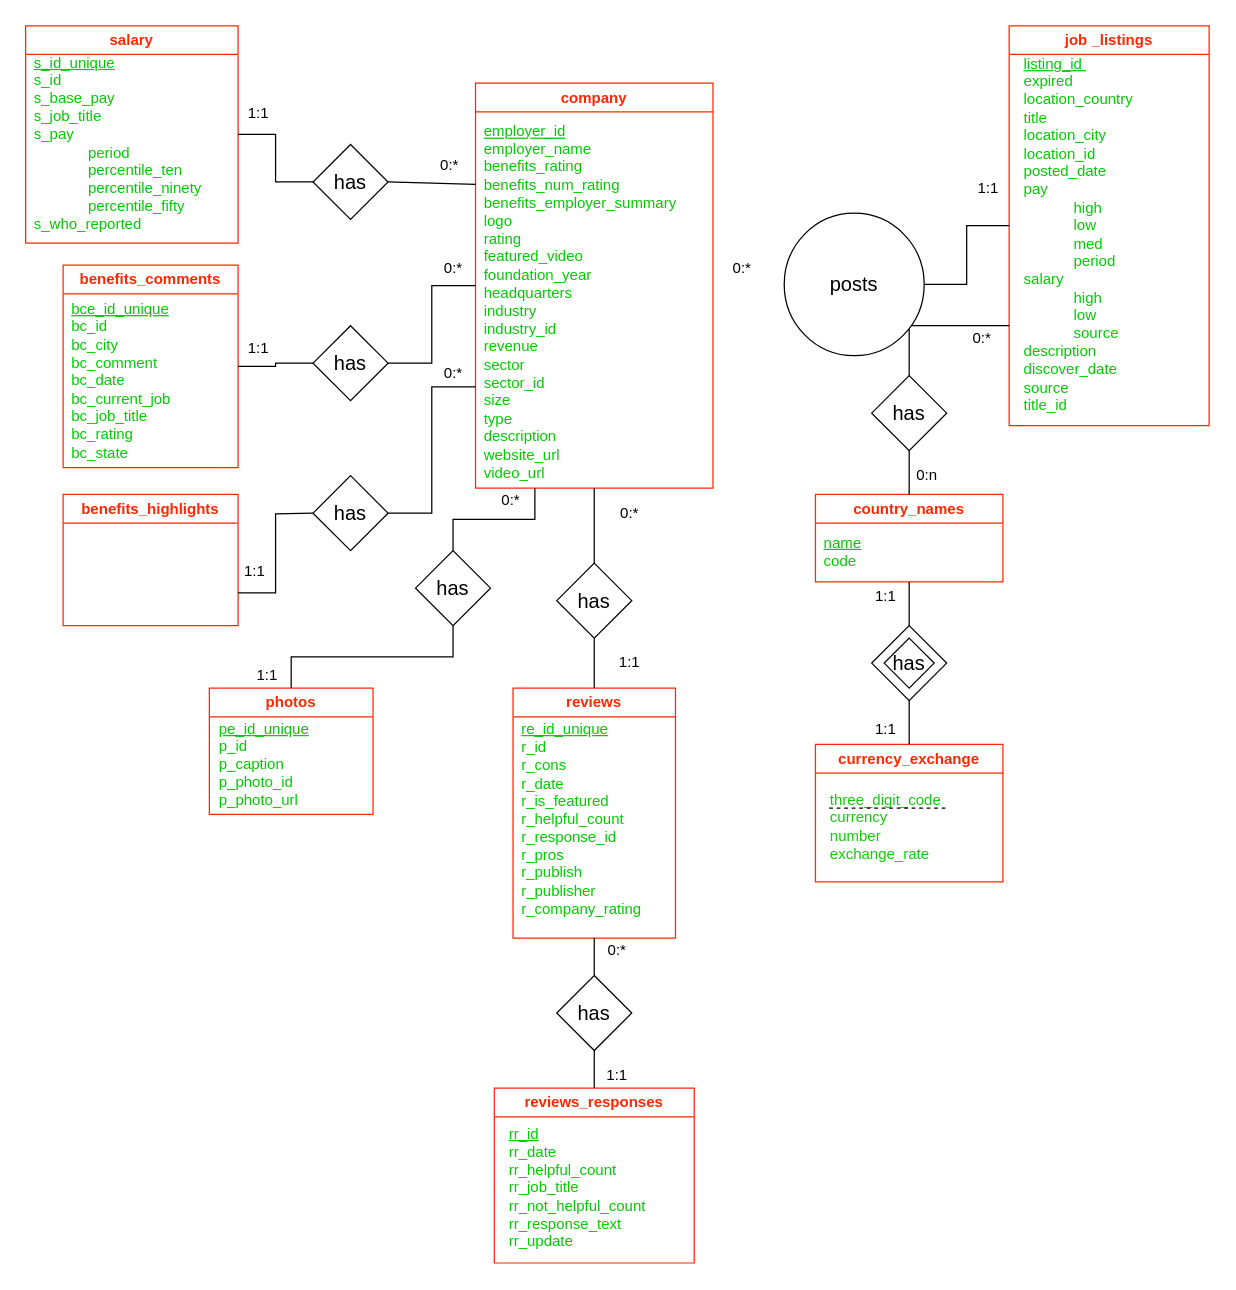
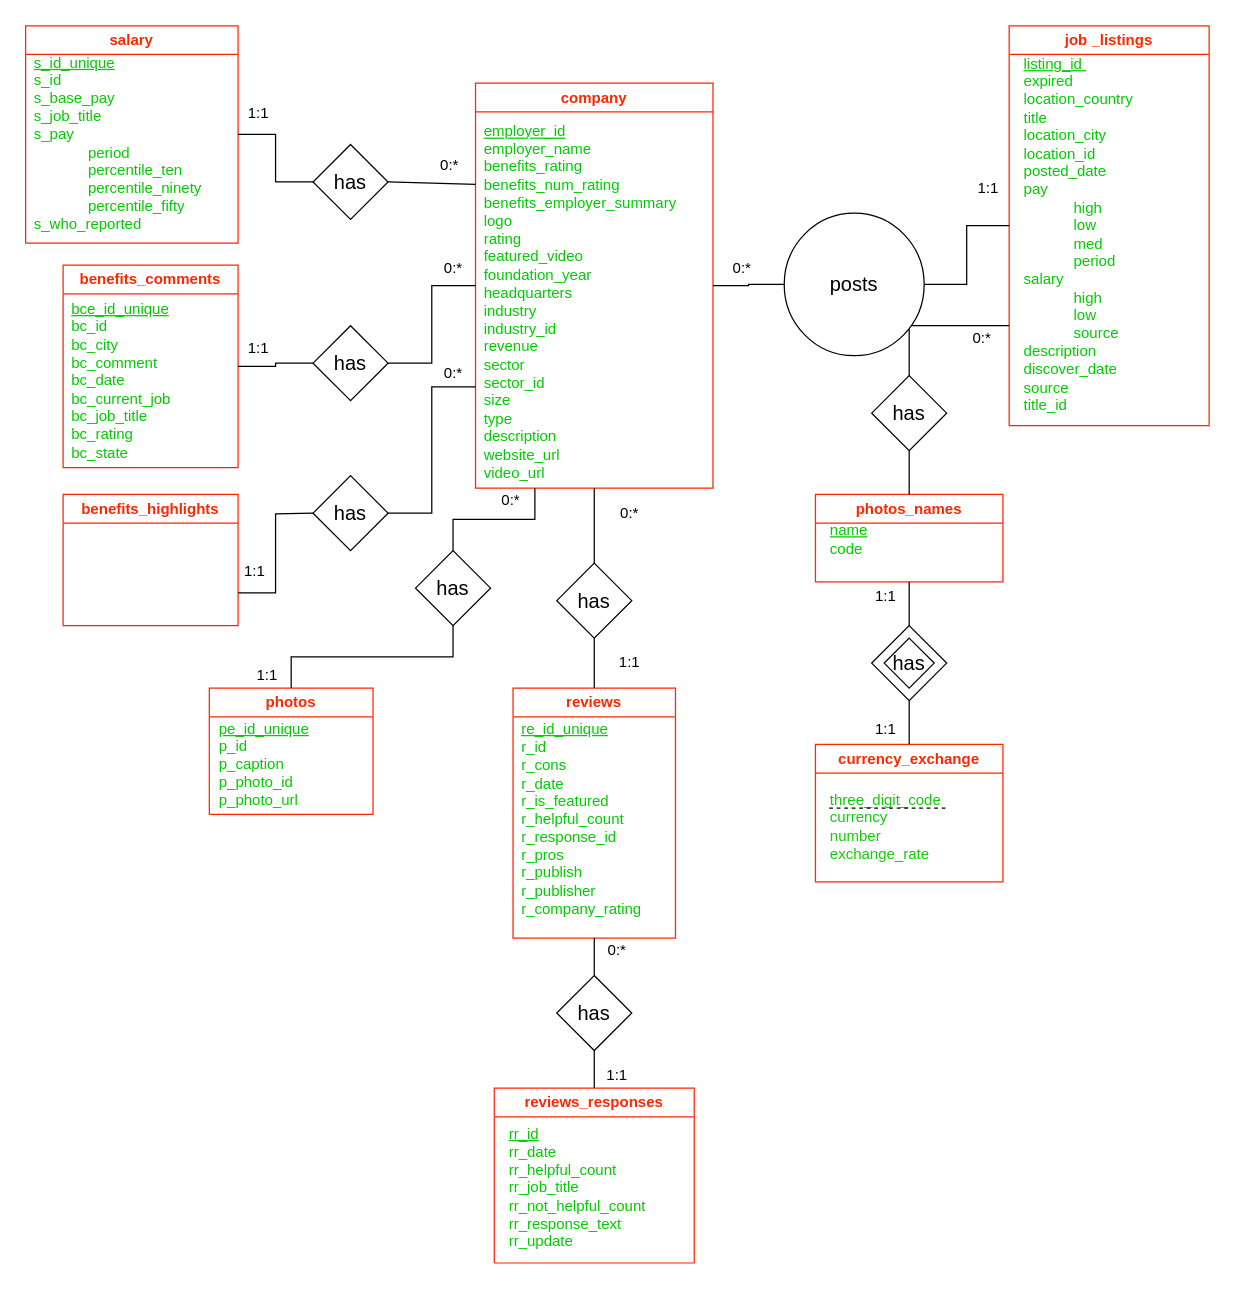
edge "posts" -- "company": added
node "0:n": removed
node "country_names": label "country_names" -> "photos_names"
node "name code": moved (853, 552) -> (859, 539)
